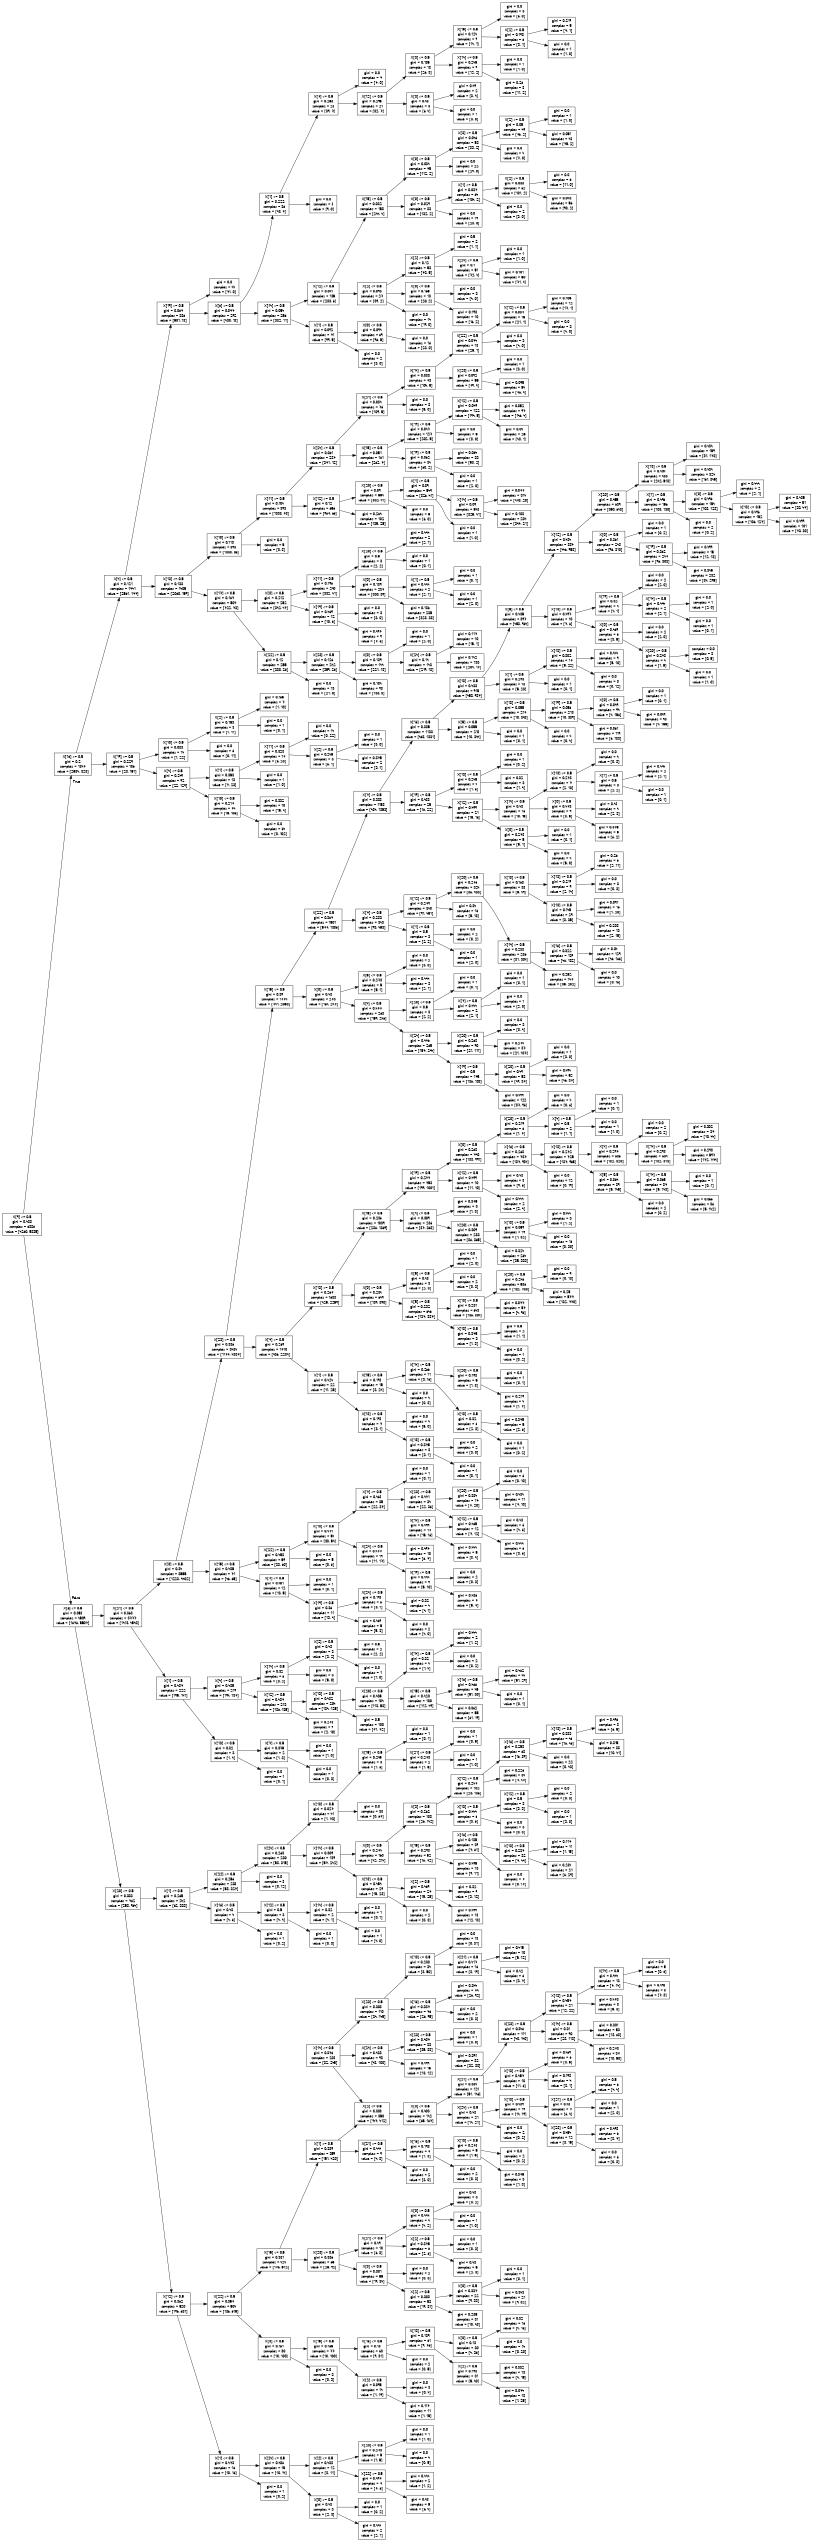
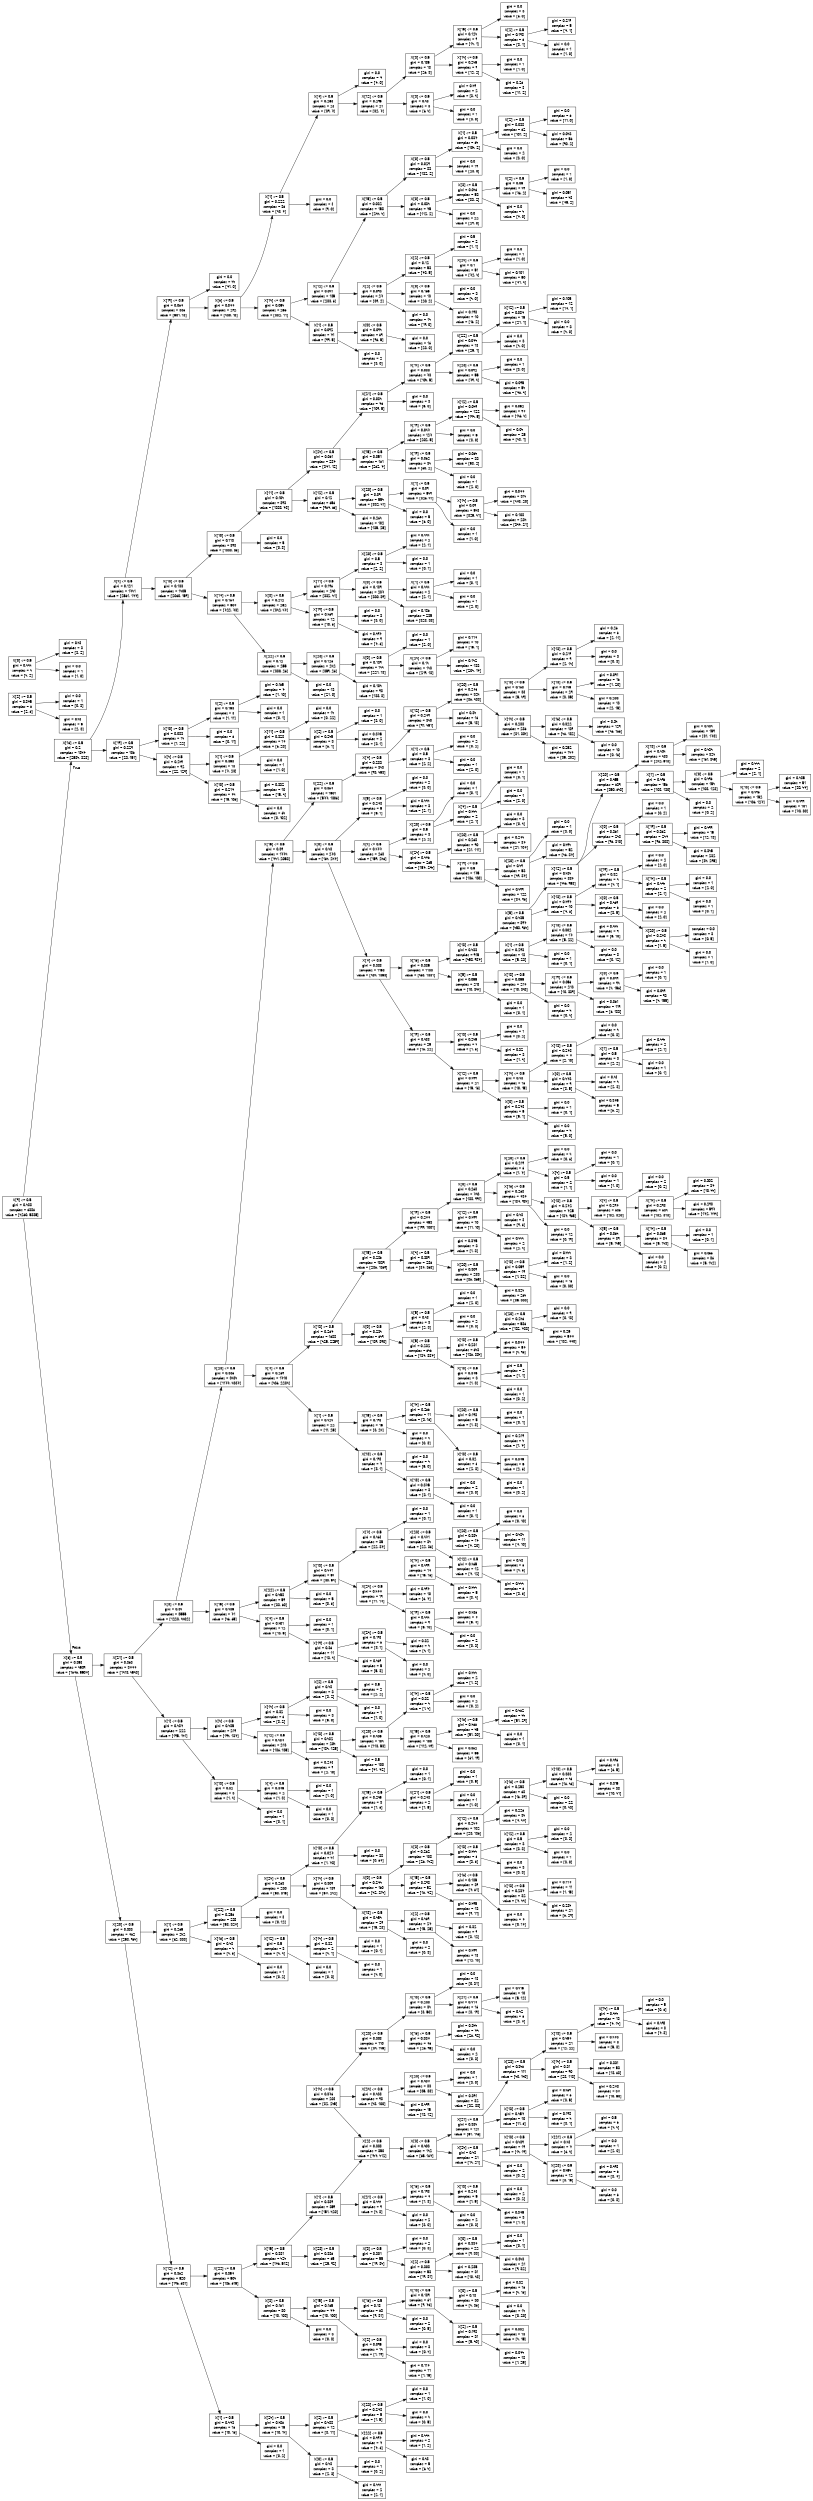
edge "X[22] <= 0.5 gini = 0.367 samples = 1501 value = [577, 1806]" -> "X[7] <= 0.5 gini = 0.388 samples = 1158 value = [484, 1353]": now "X[0] <= 0.5 gini = 0.48 samples = 273 value = [164, 247]" -> "X[7] <= 0.5 gini = 0.388 samples = 1158 value = [484, 1353]"
node "X[21] <= 0.5 gini = 0.49 samples = 10 value = [6, 8]": removed
